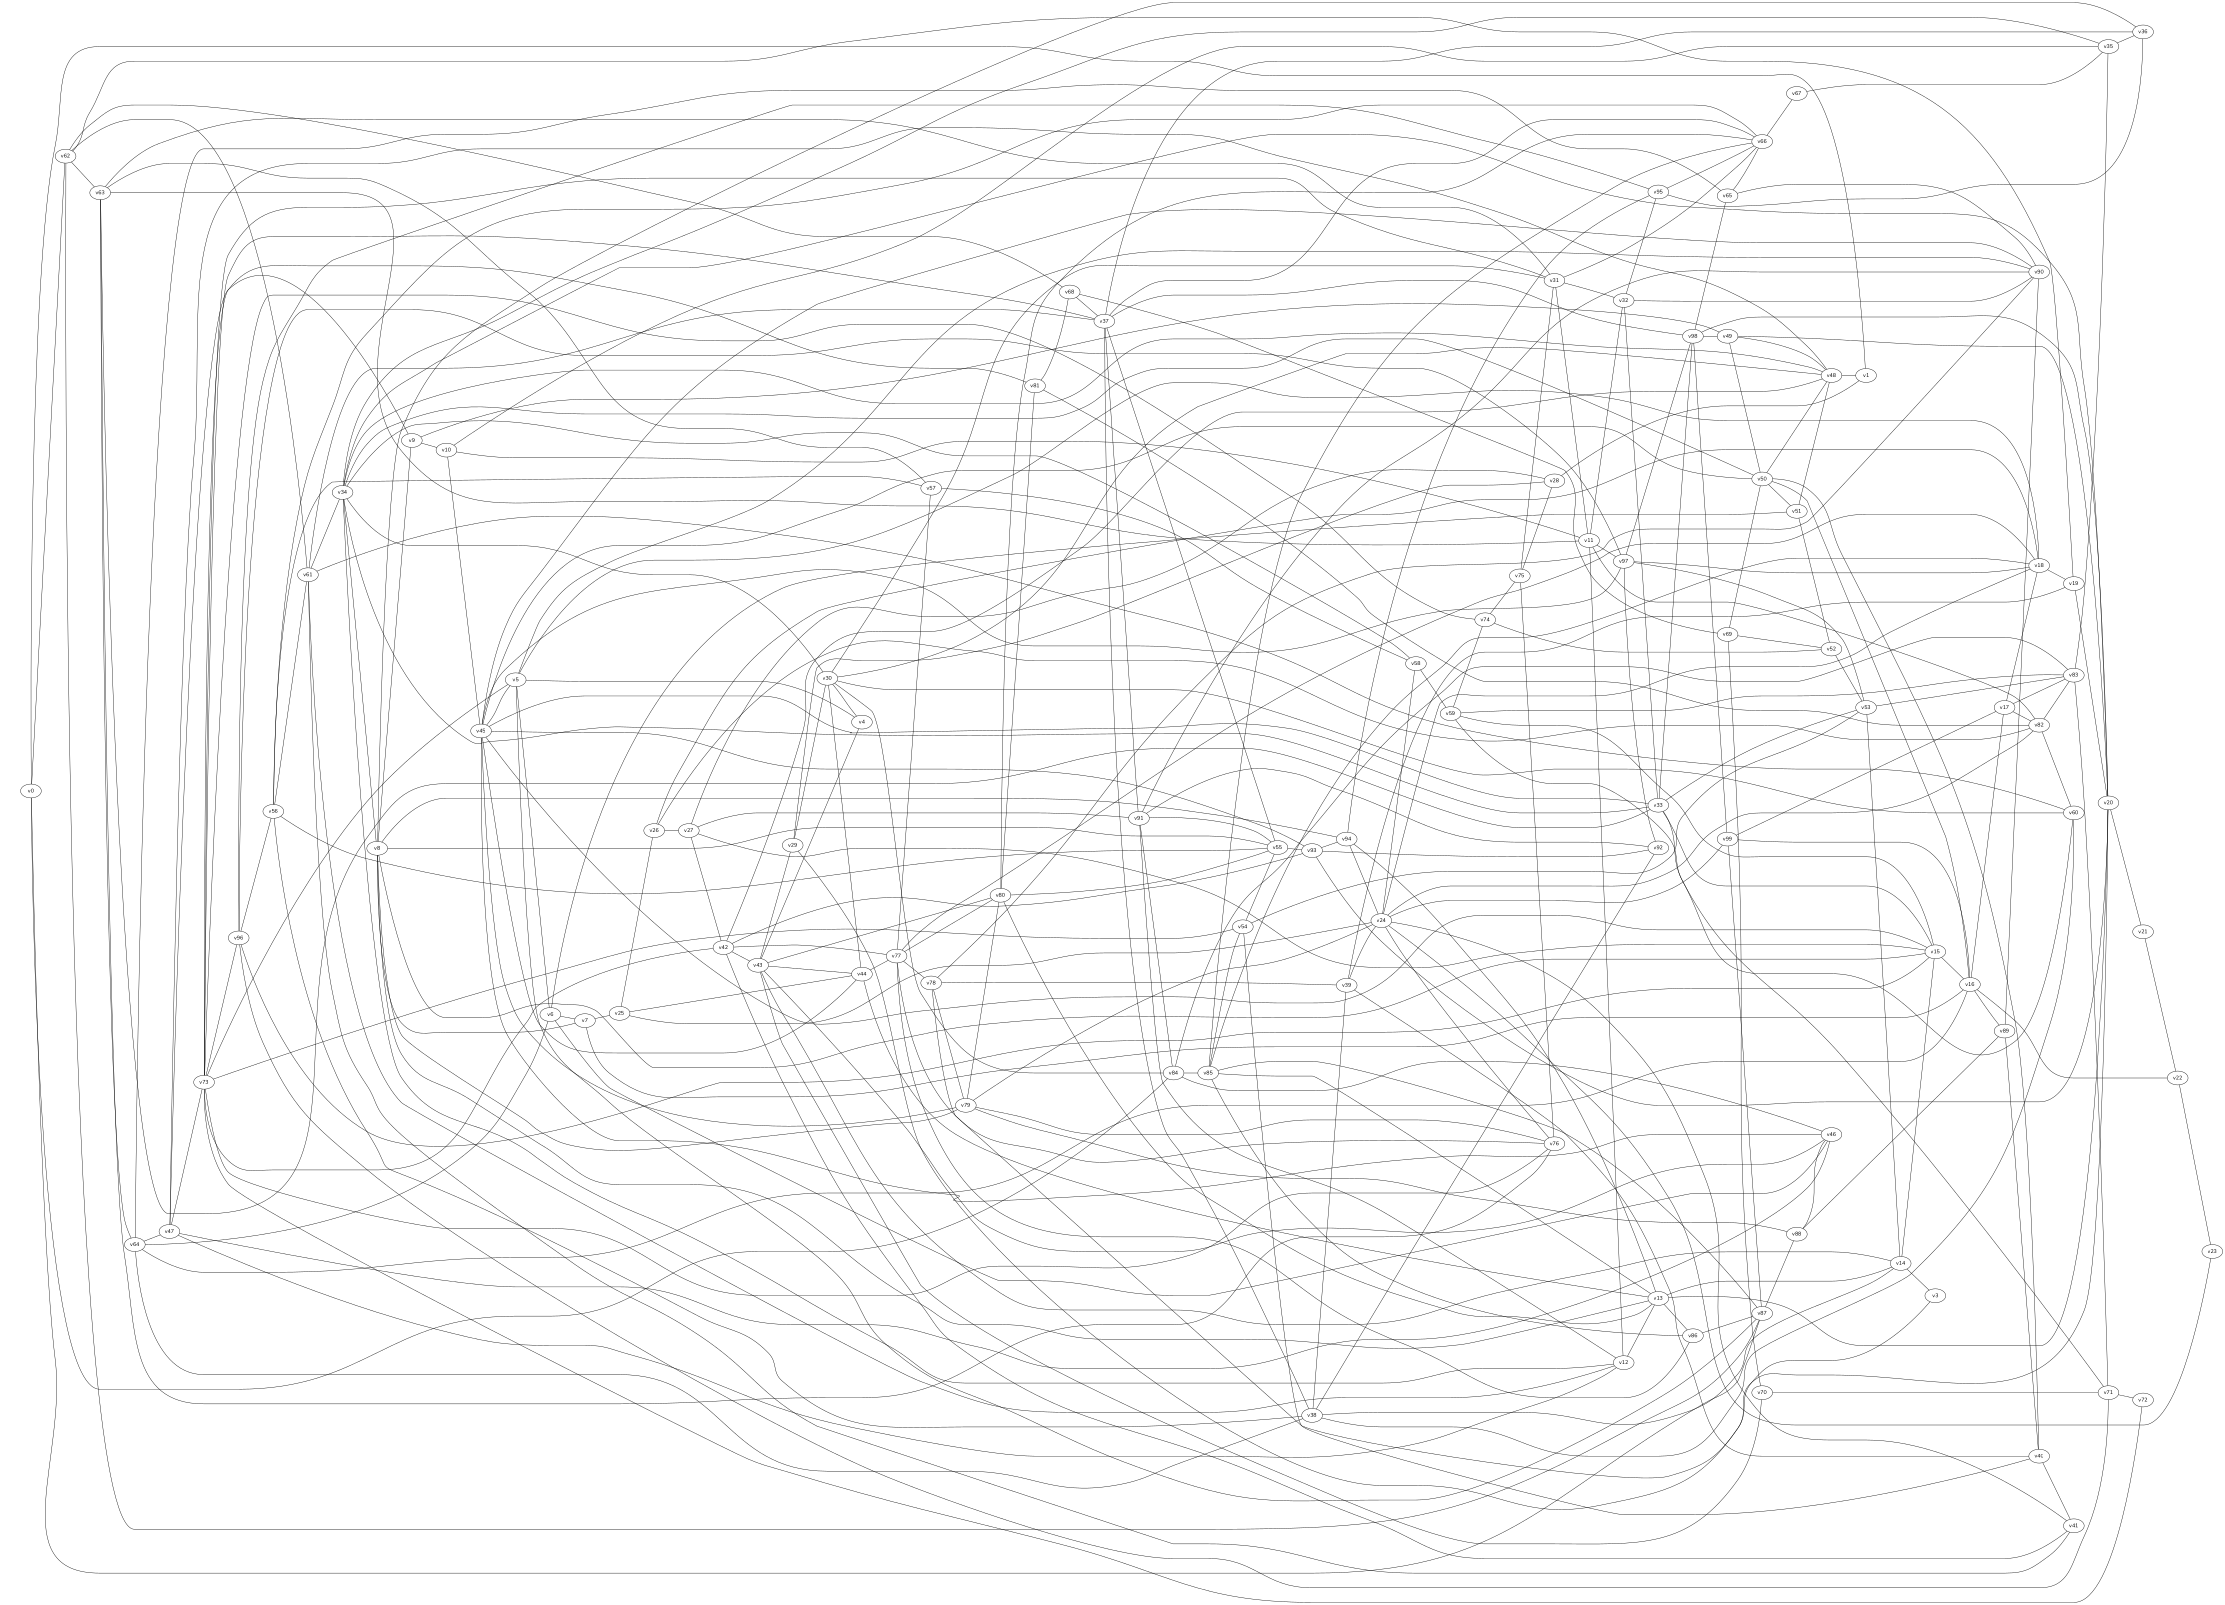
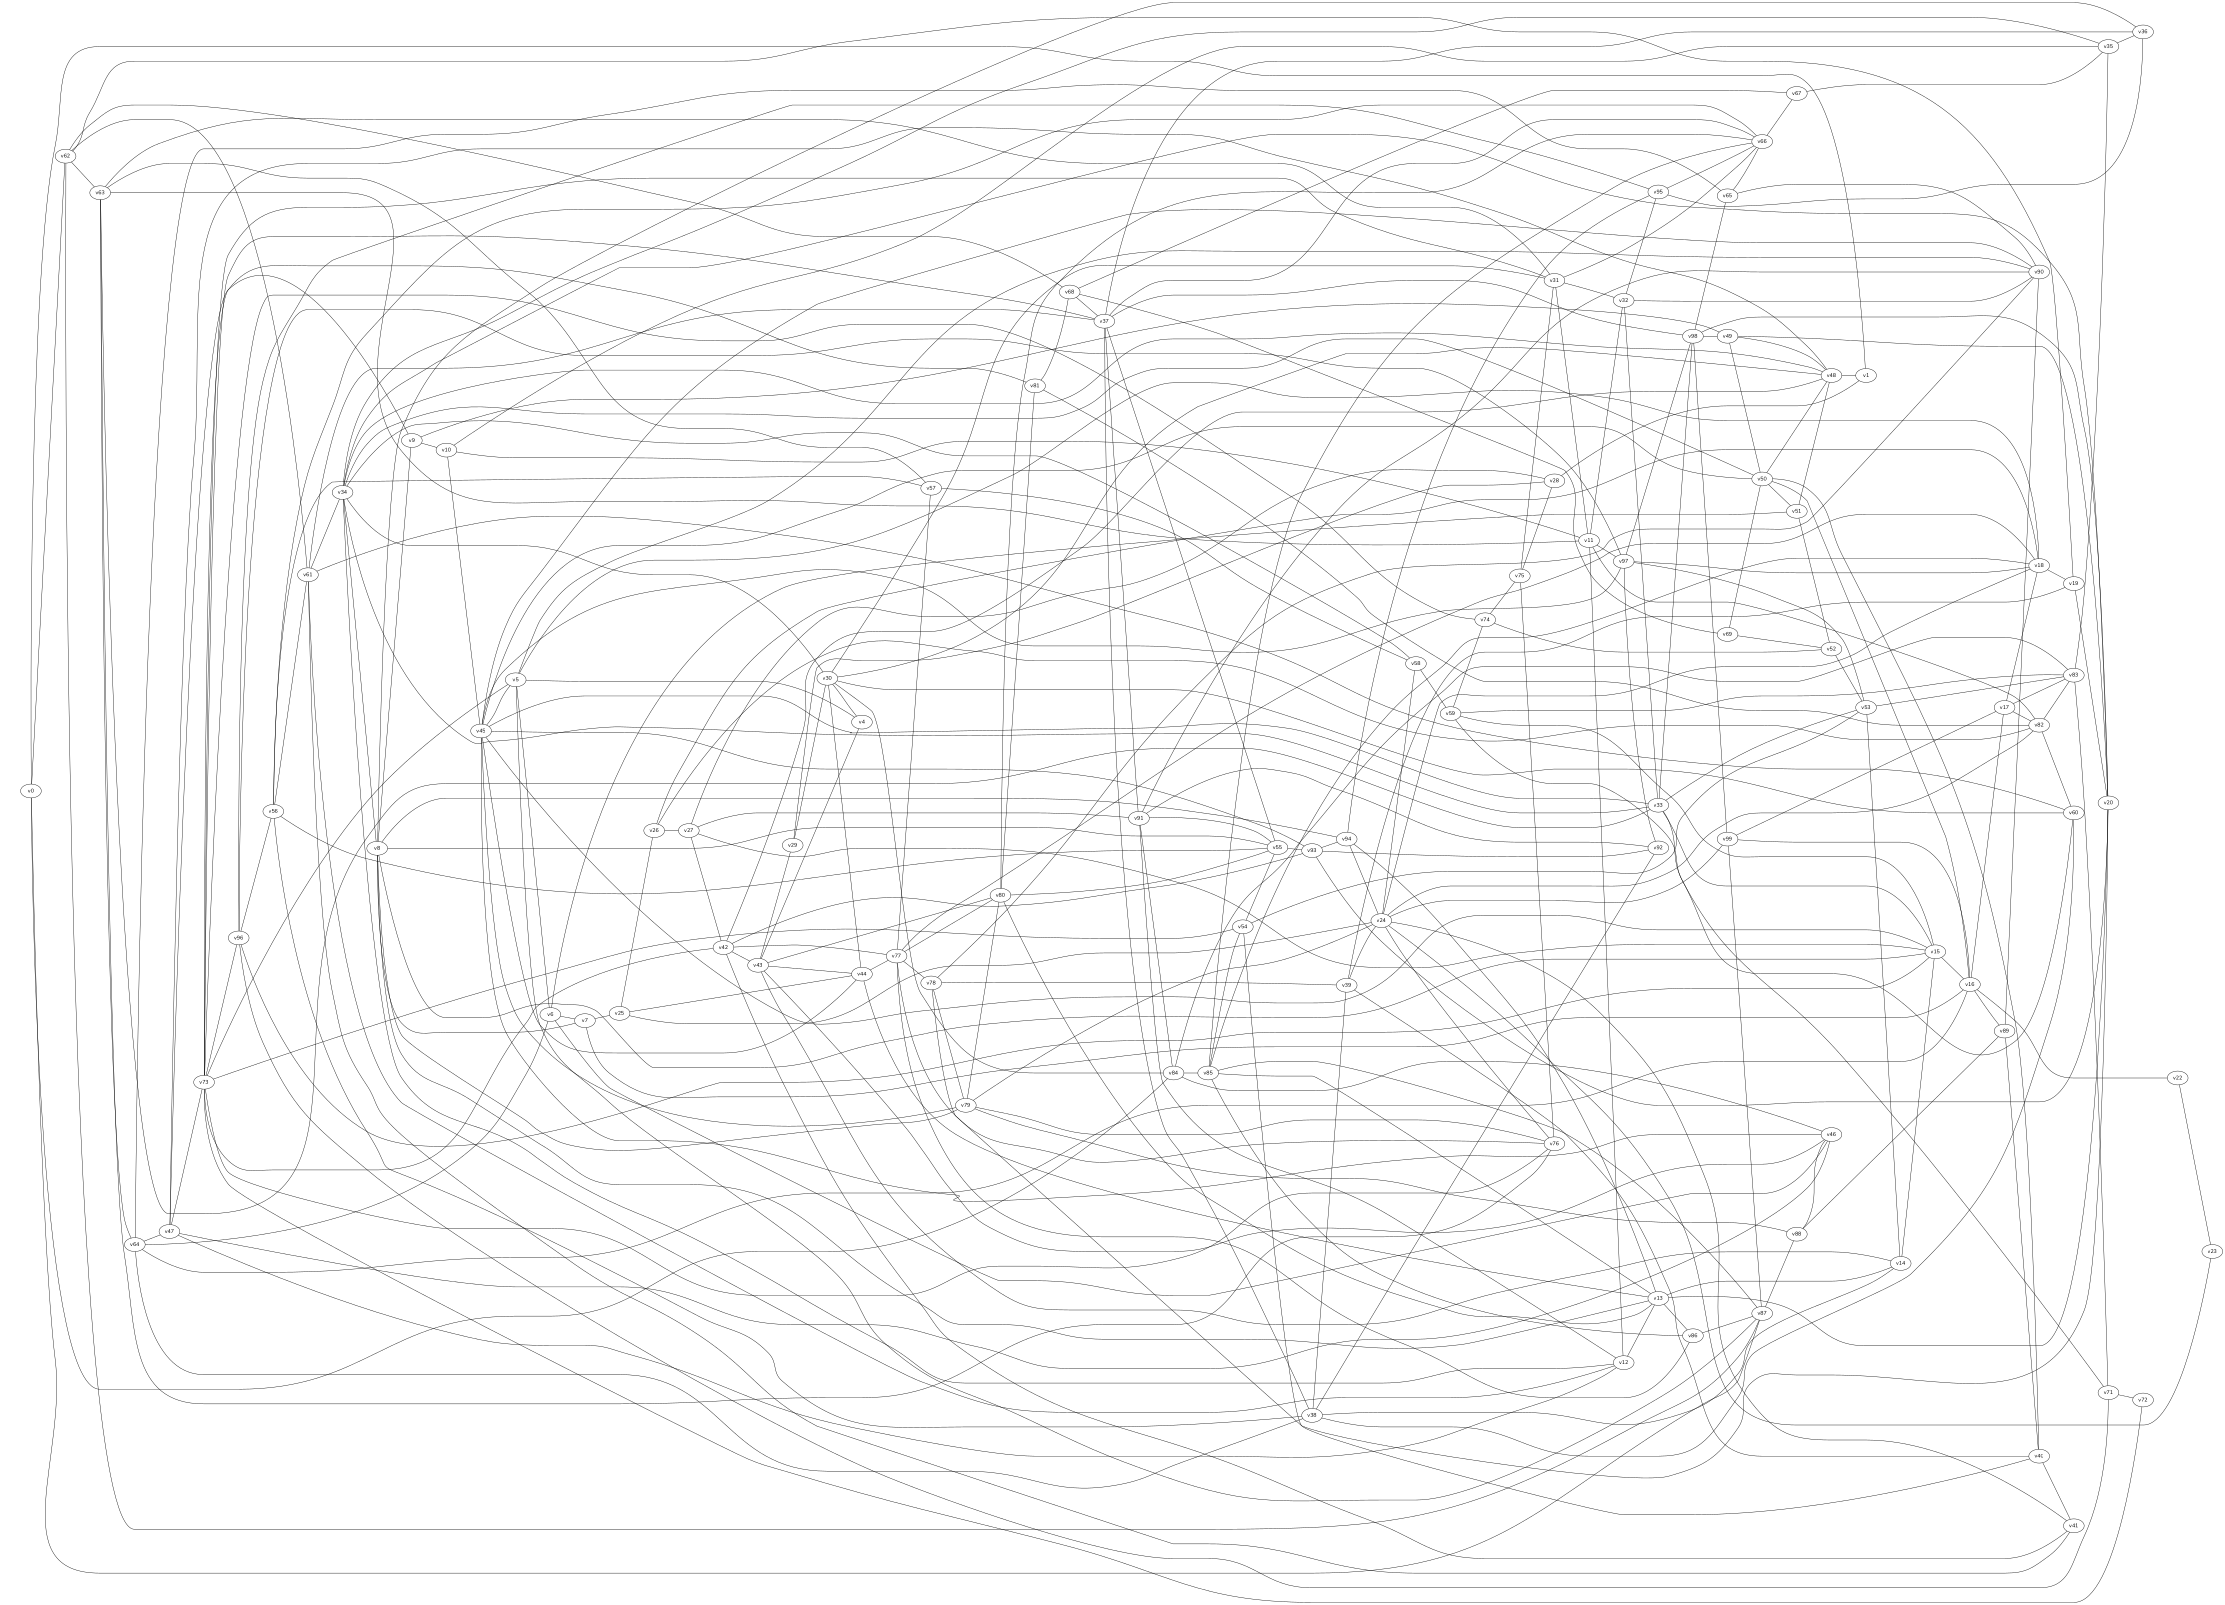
edge "v67" -- "v68": added
node "v21": removed
node "v3": removed
node "v70": removed
